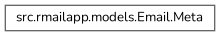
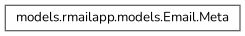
node "src.rmailapp.models.Email.Meta": label "src.rmailapp.models.Email.Meta" -> "models.rmailapp.models.Email.Meta"
